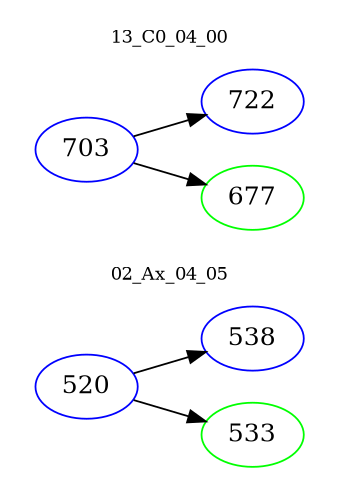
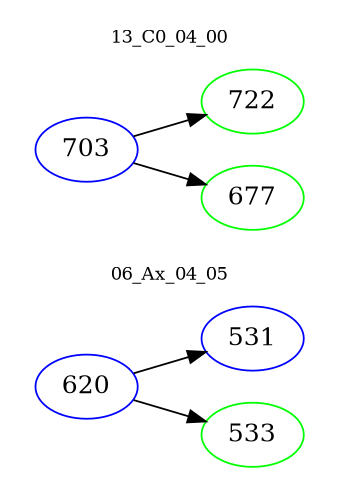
node "722": color blue -> green
cluster "02_Ax_04_05": label "02_Ax_04_05" -> "06_Ax_04_05"
node "538": label "538" -> "531"
node "520": label "520" -> "620"
